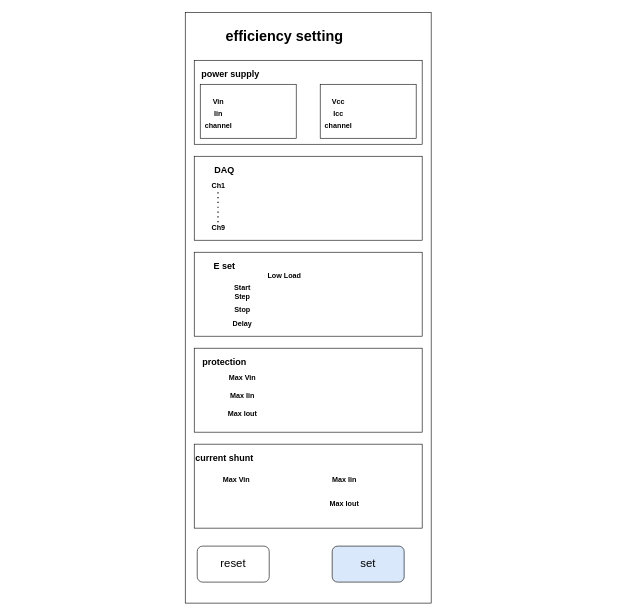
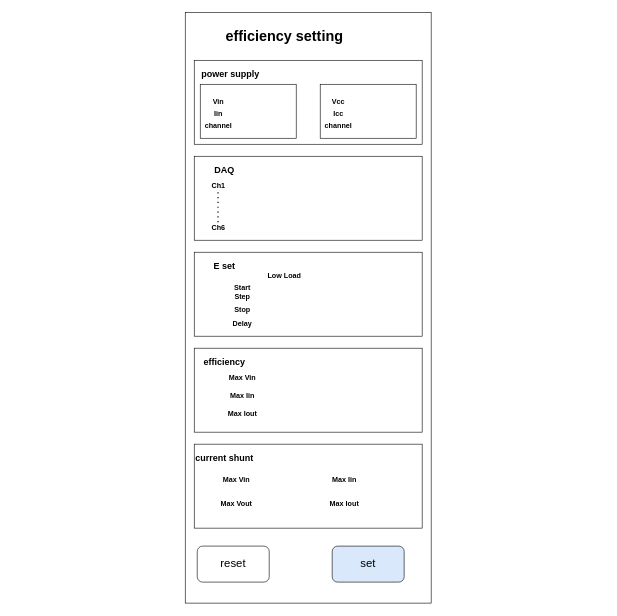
node "Ch9": label "Ch9" -> "Ch6"
node "protection": label "protection" -> "efficiency"
node "Max Vout": added
